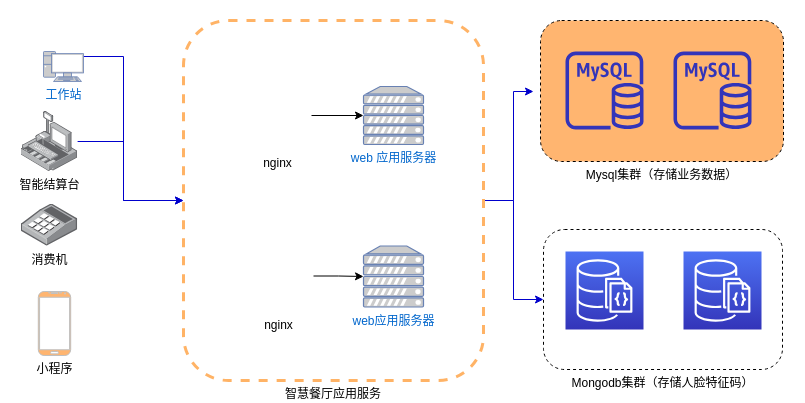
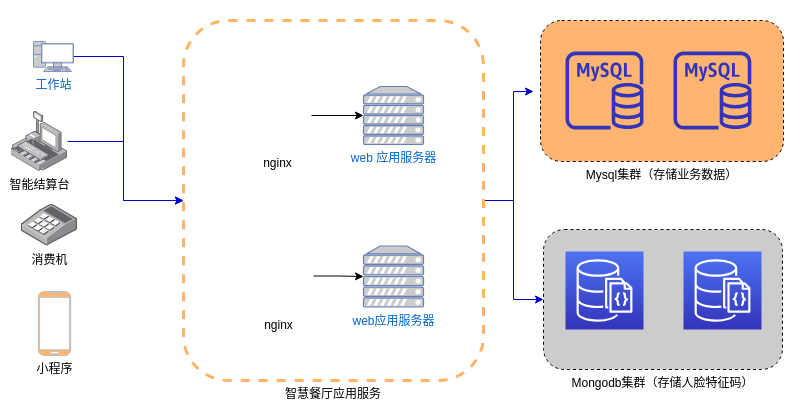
node "工作站": moved (64, 67) -> (54, 57)
node "智能结算台": moved (49, 142) -> (39, 142)
node "Mongodb集群（存储人脸特征码）": fillcolor #ffffff -> #cccccc
